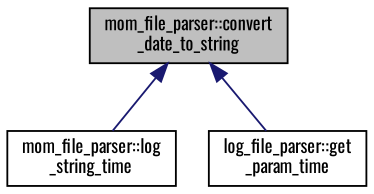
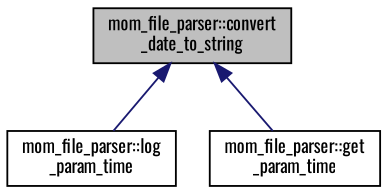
node "mom_file_parser::log _string_time": label "mom_file_parser::log _string_time" -> "mom_file_parser::log _param_time"
node "log_file_parser::get _param_time": label "log_file_parser::get _param_time" -> "mom_file_parser::get _param_time"
